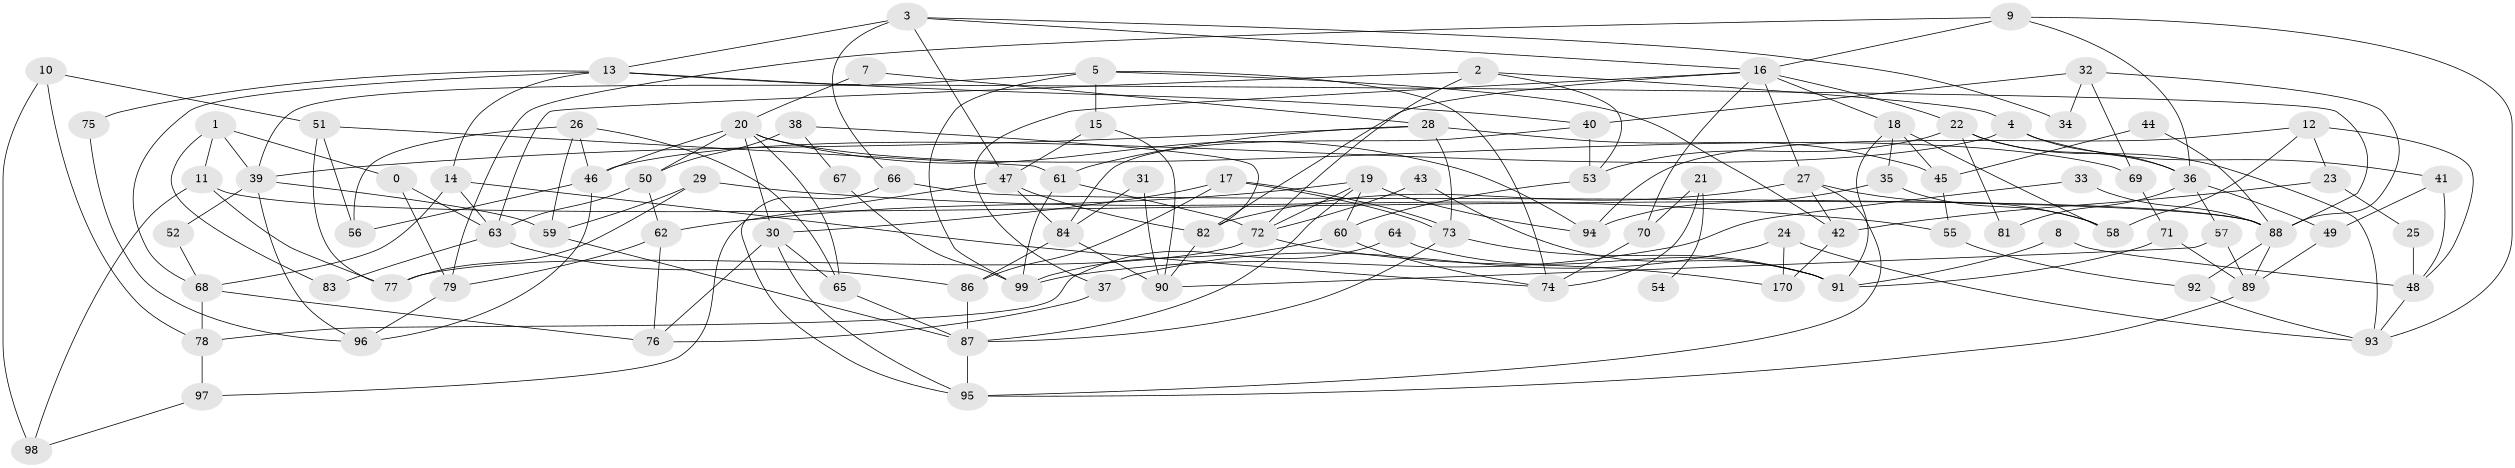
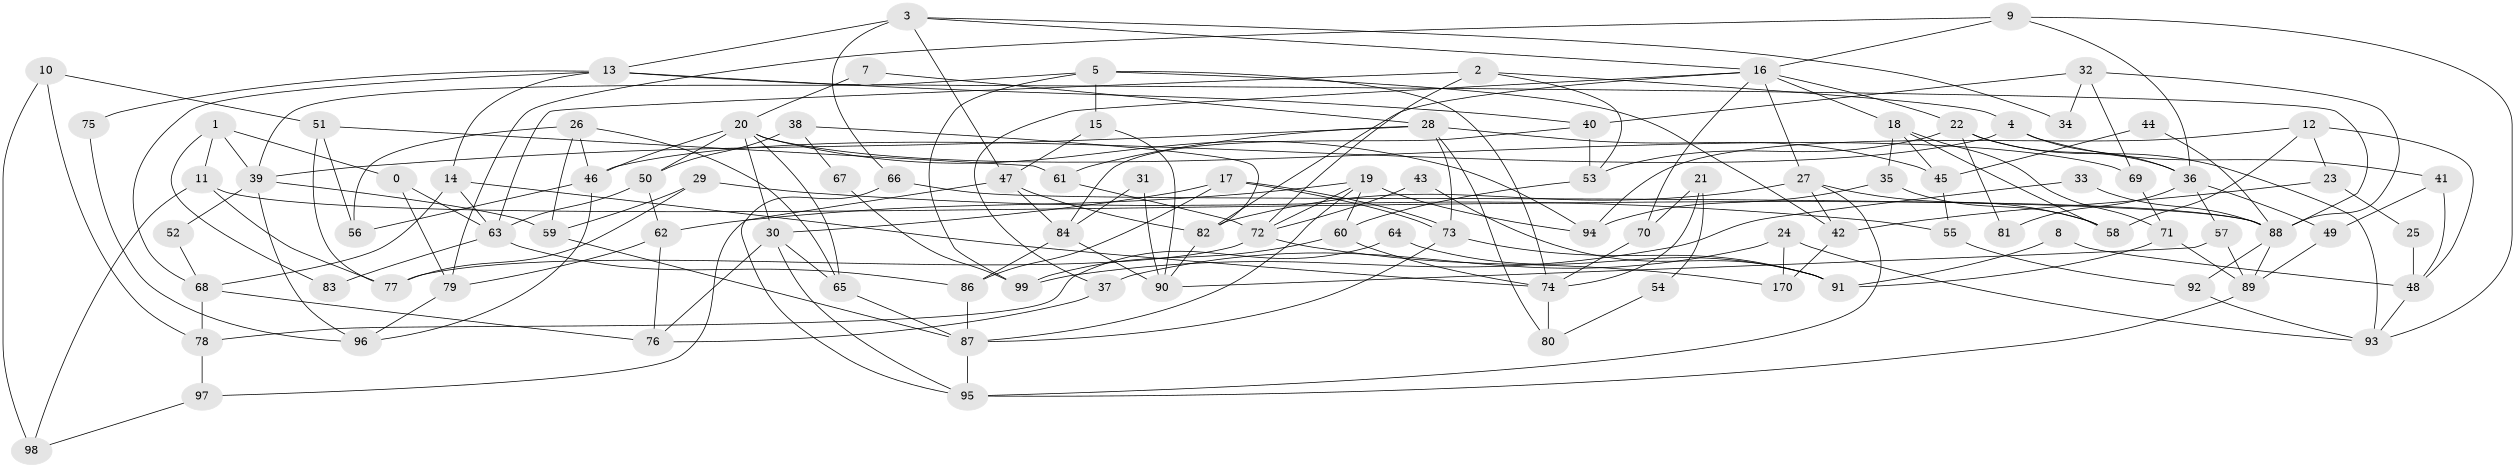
edge "18" -- "91": now "18" -- "71"
edge "61" -- "99": removed
node "80": added
